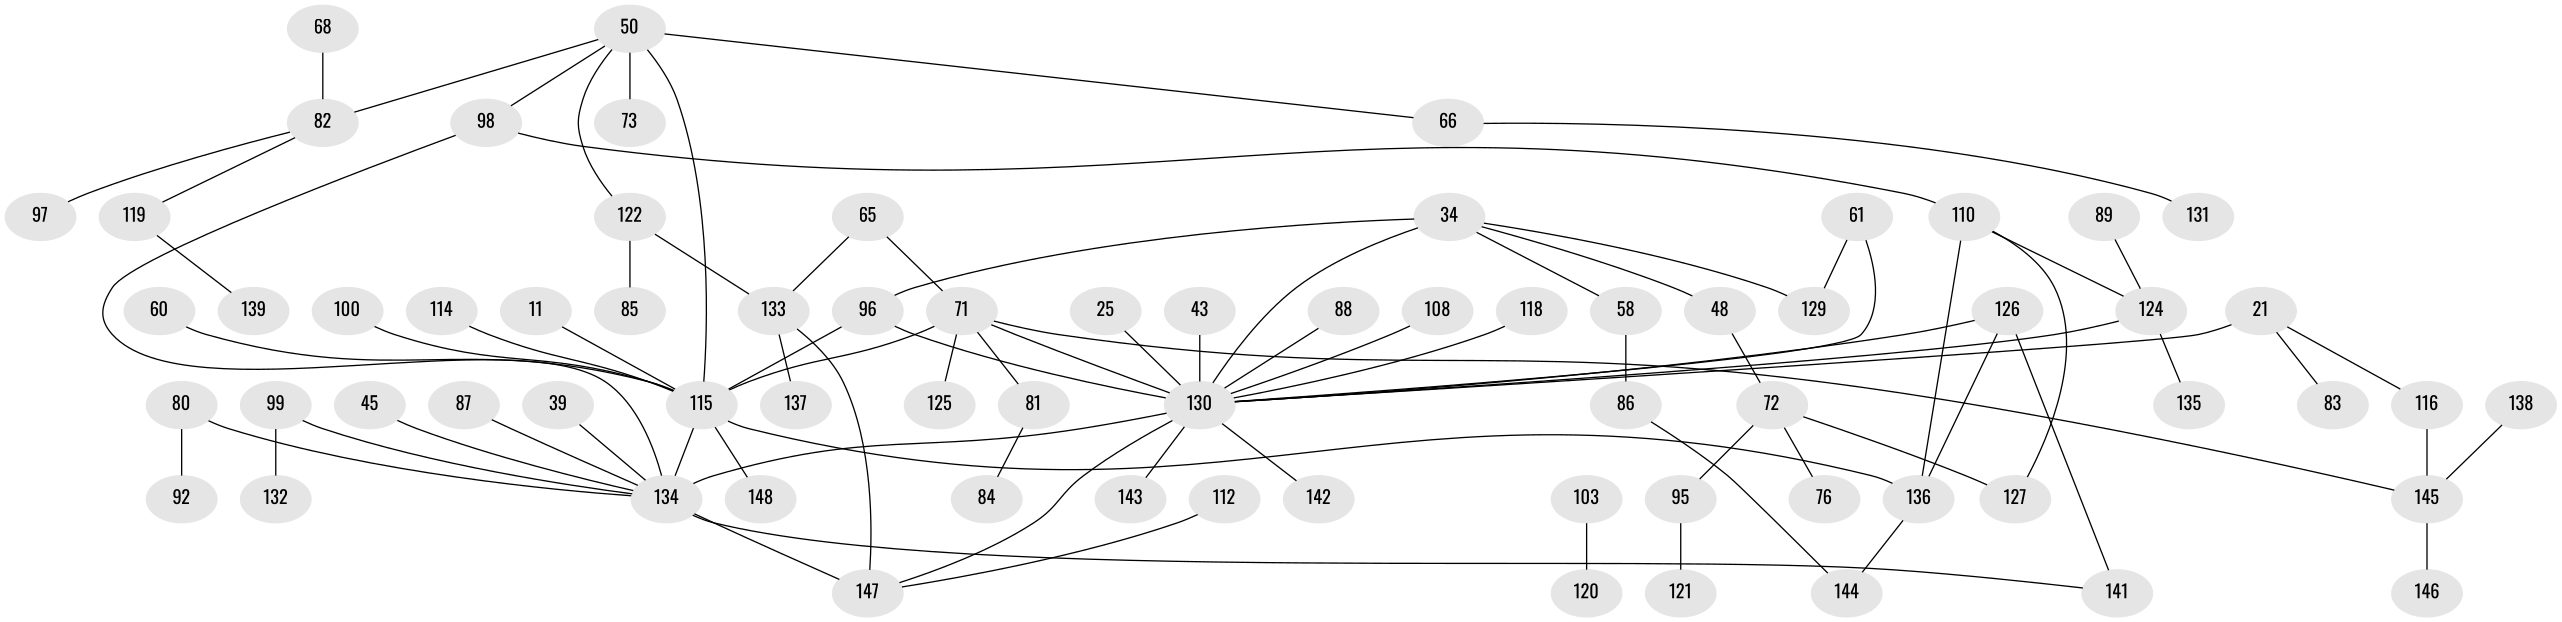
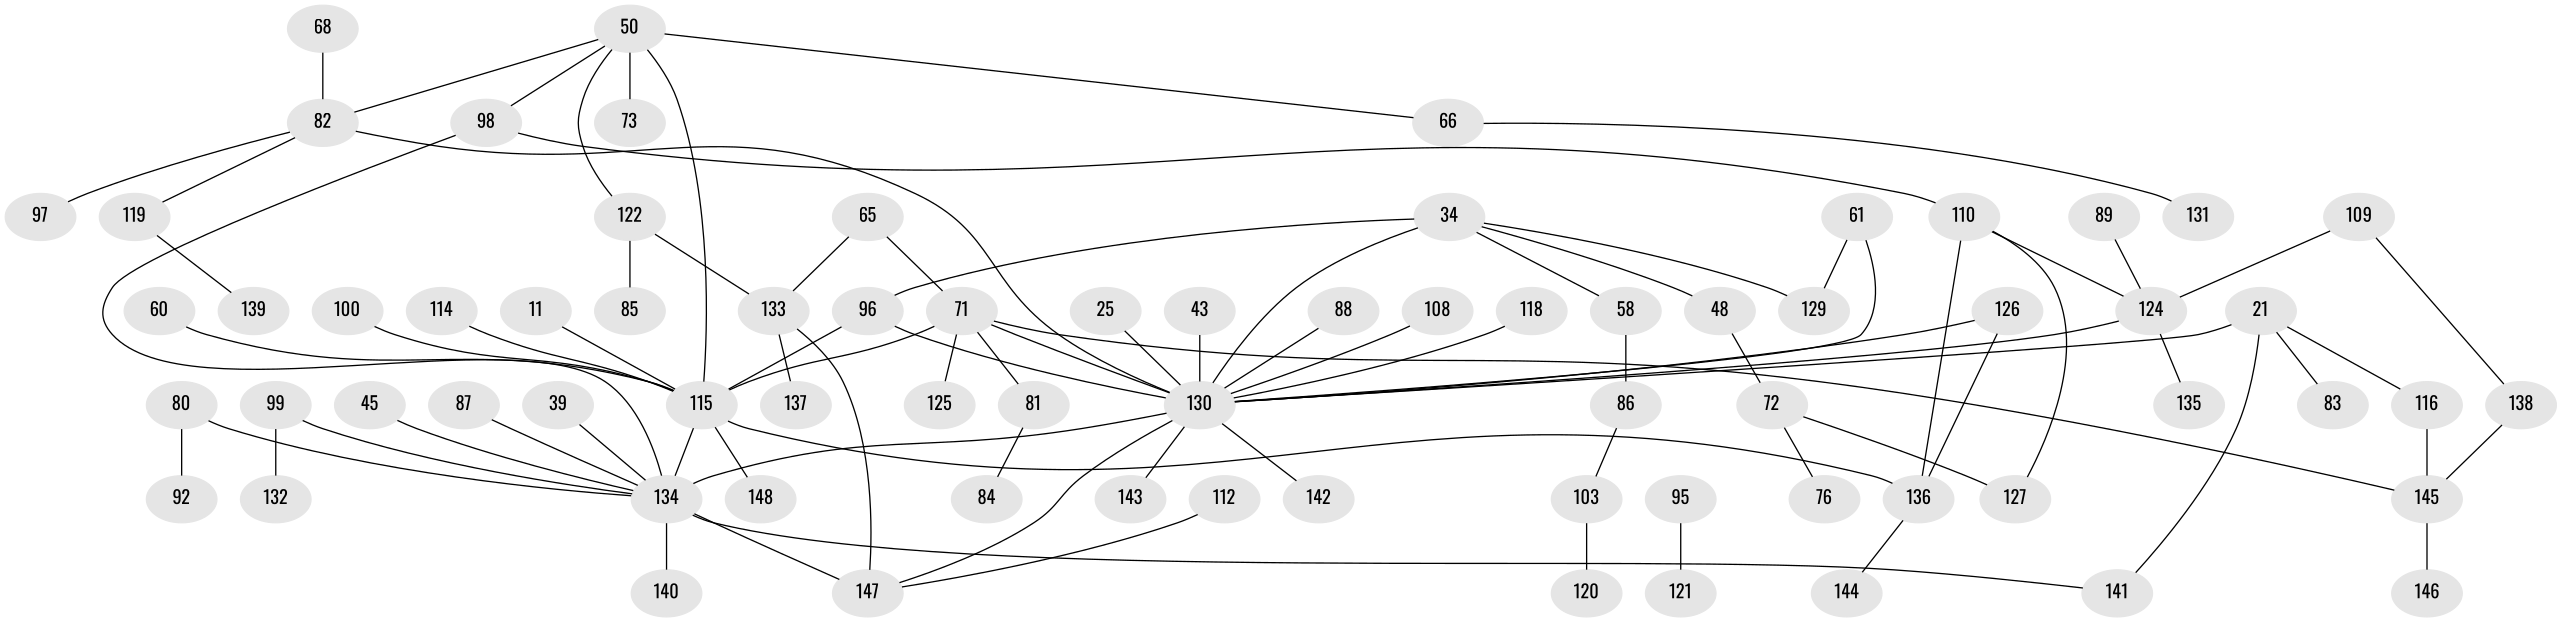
edge "82" -- "130": added
node "109": added
edge "126" -- "141": now "21" -- "141"
edge "72" -- "95": removed
edge "86" -- "144": now "86" -- "103"
node "140": added
